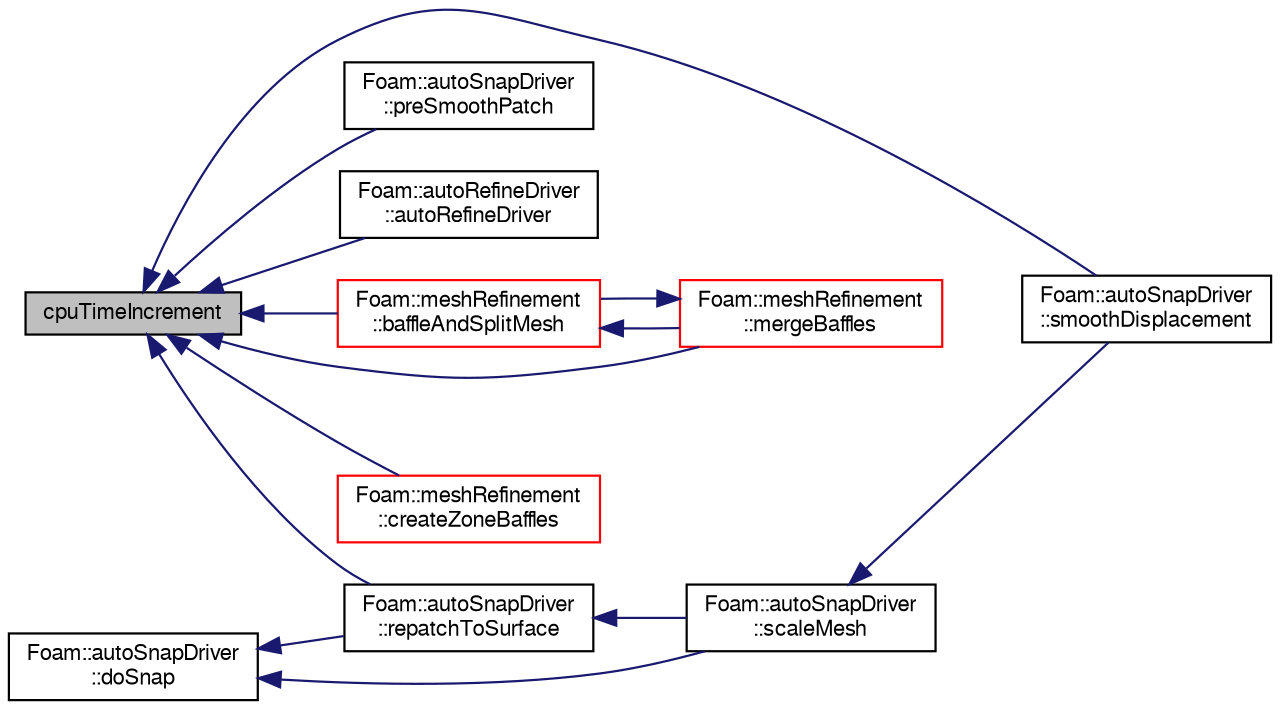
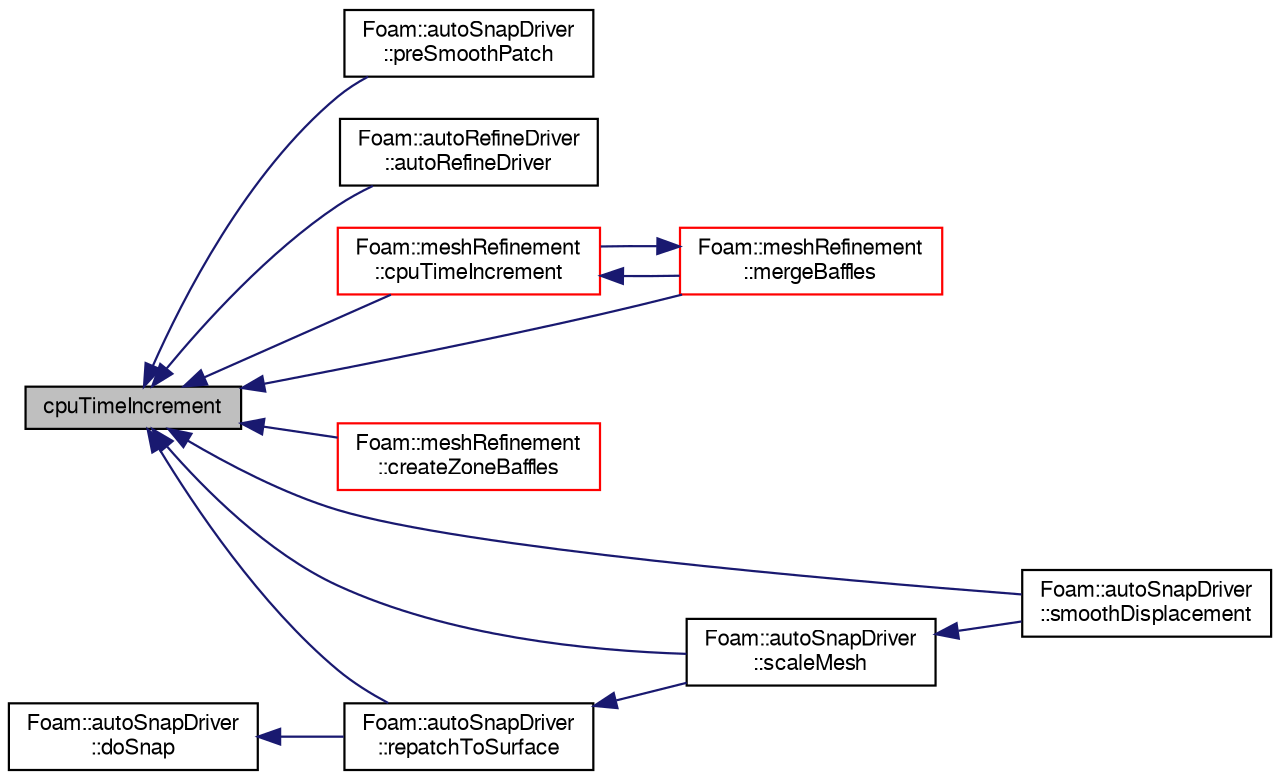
node "Foam::meshRefinement ::baffleAndSplitMesh": label "Foam::meshRefinement ::baffleAndSplitMesh" -> "Foam::meshRefinement ::cpuTimeIncrement"
edge "Foam::autoSnapDriver ::scaleMesh" -> "Foam::autoSnapDriver ::doSnap": now "Foam::autoSnapDriver ::scaleMesh" -> "cpuTimeIncrement"
